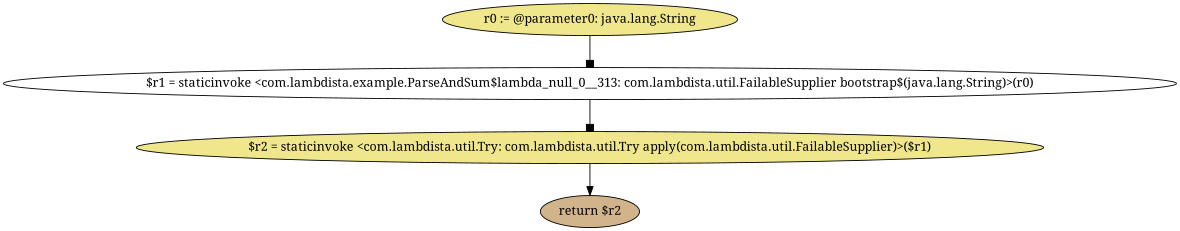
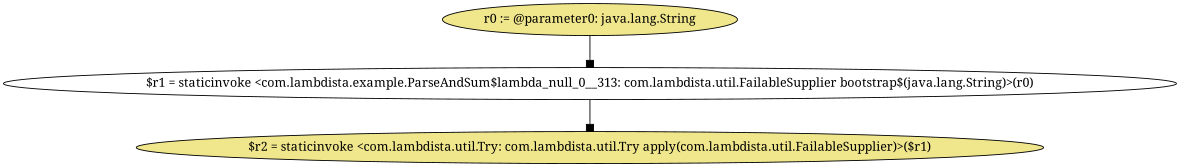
node "return $r2": removed
